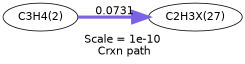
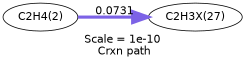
node "C3H4(2)": label "C3H4(2)" -> "C2H4(2)"
